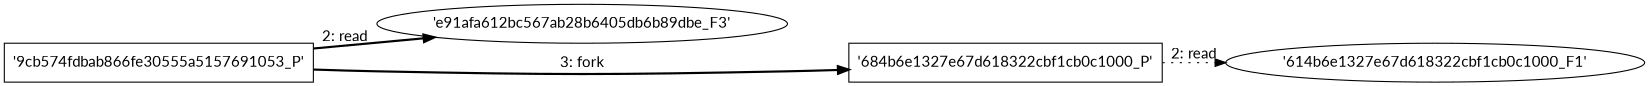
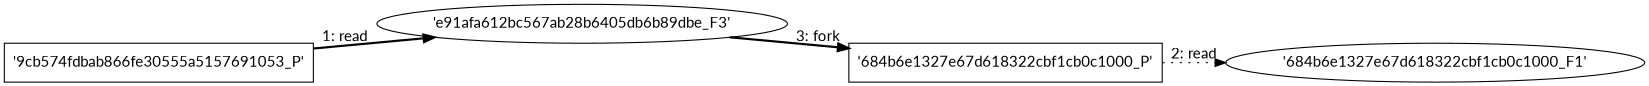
edge "'9cb574fdbab866fe30555a5157691053_P'" -> "'e91afa612bc567ab28b6405db6b89dbe_F3'": label "2: read" -> "1: read"
node "'614b6e1327e67d618322cbf1cb0c1000_F1'": label "'614b6e1327e67d618322cbf1cb0c1000_F1'" -> "'684b6e1327e67d618322cbf1cb0c1000_F1'"
edge "'9cb574fdbab866fe30555a5157691053_P'" -> "'684b6e1327e67d618322cbf1cb0c1000_P'": now "'e91afa612bc567ab28b6405db6b89dbe_F3'" -> "'684b6e1327e67d618322cbf1cb0c1000_P'"
